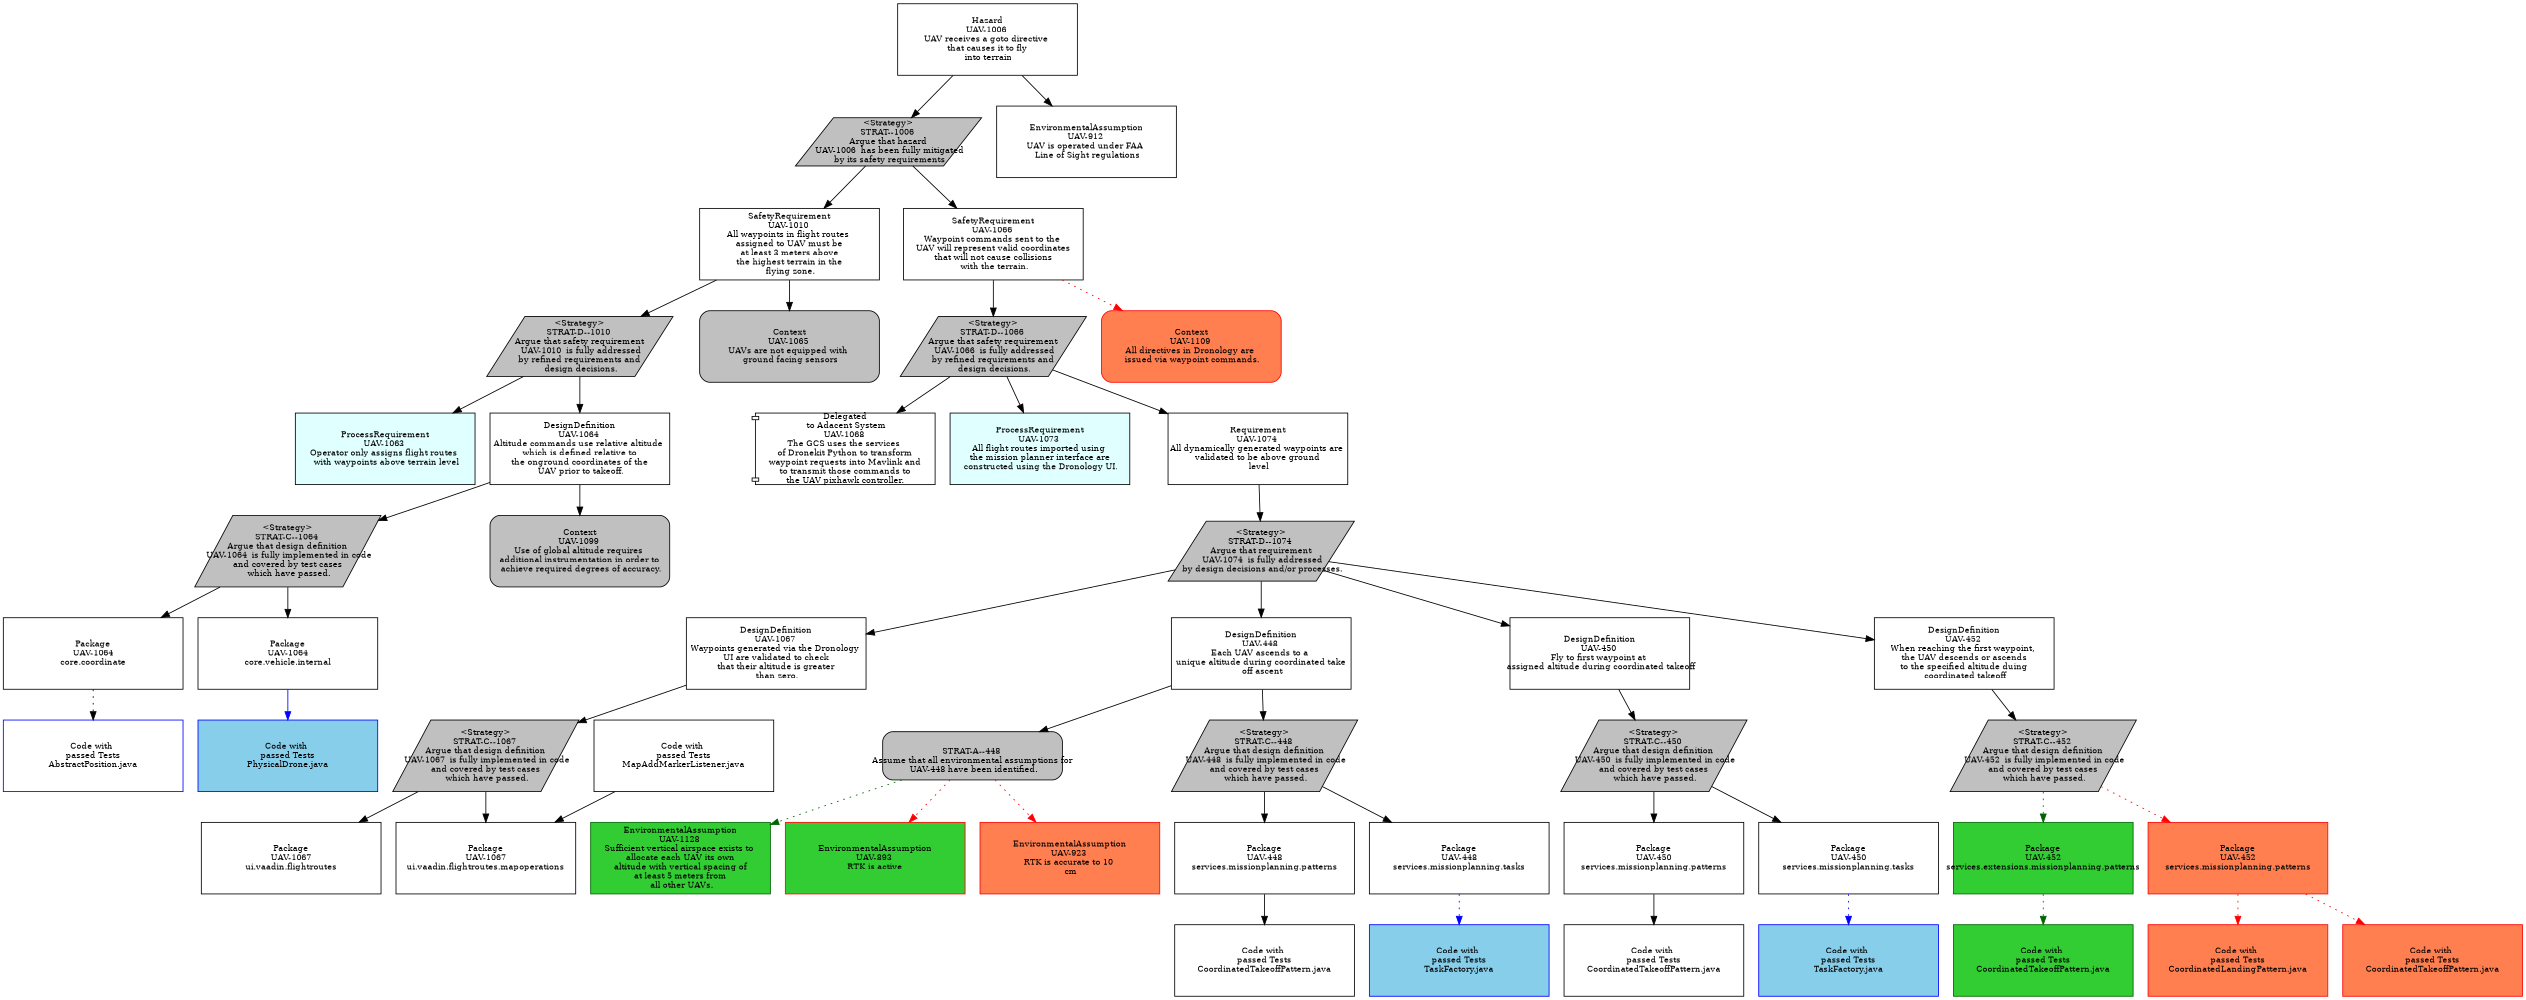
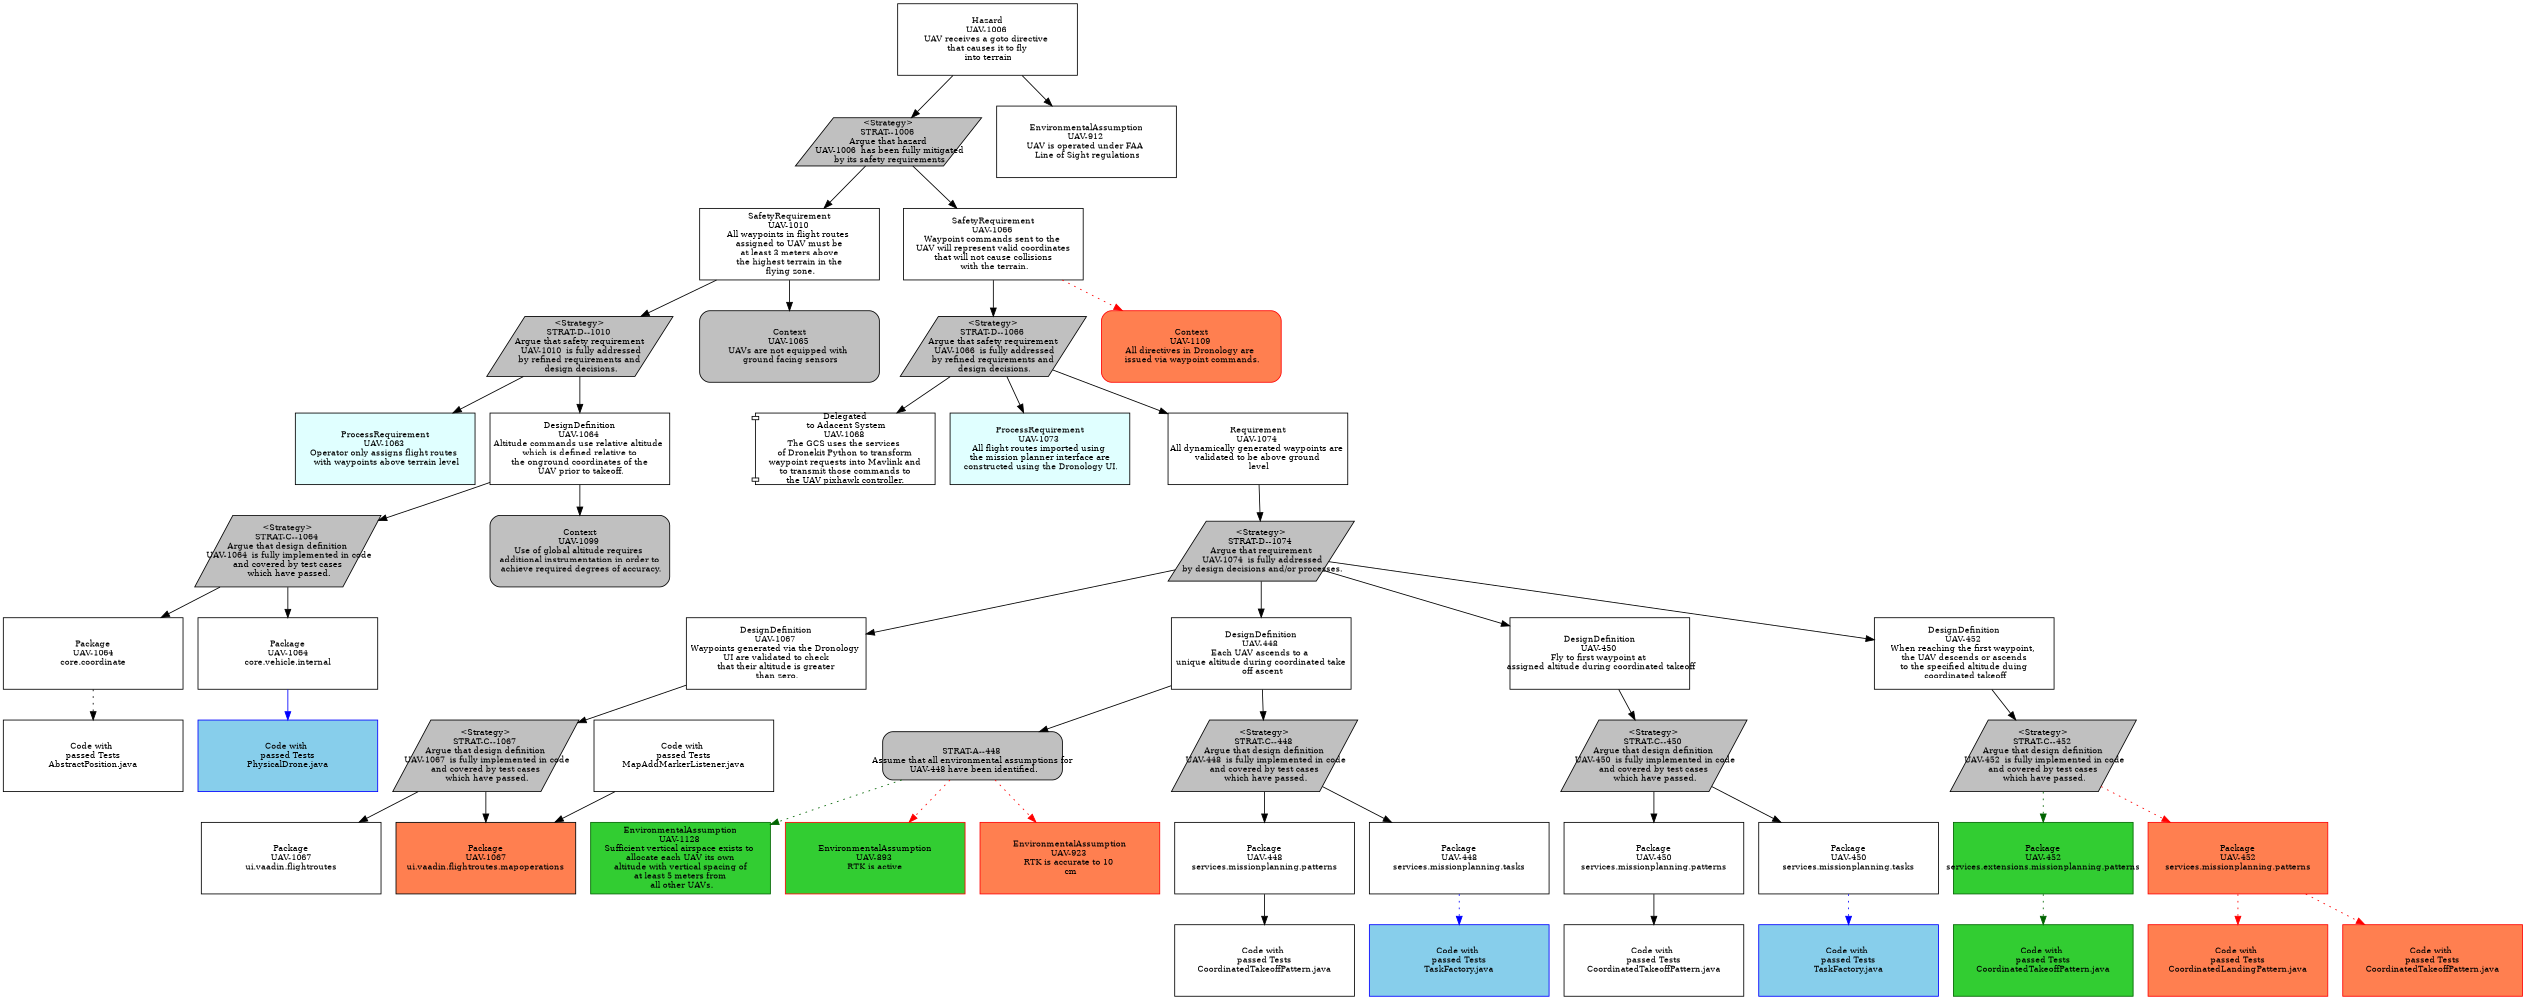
node "Code with passed Tests AbstractPosition.java": color blue -> black
node "Package UAV-1067 ui.vaadin.flightroutes.mapoperations": fillcolor white -> coral
